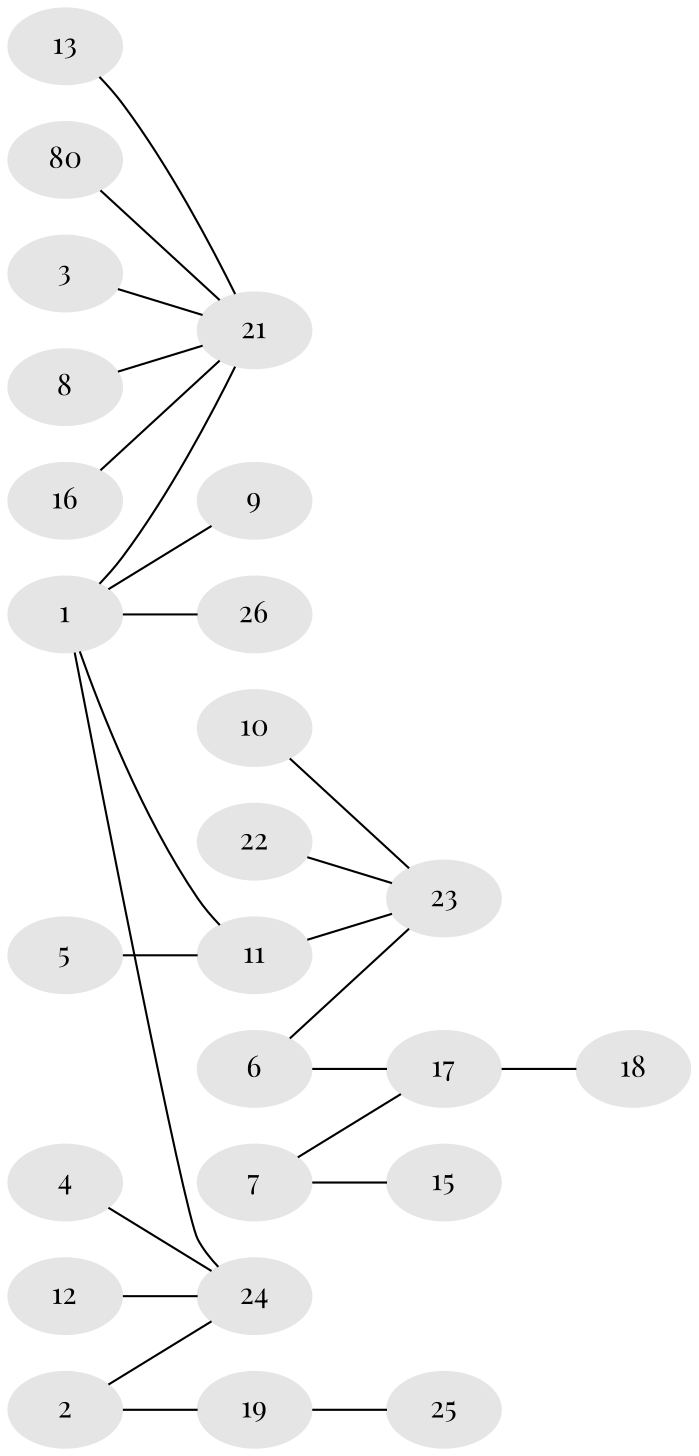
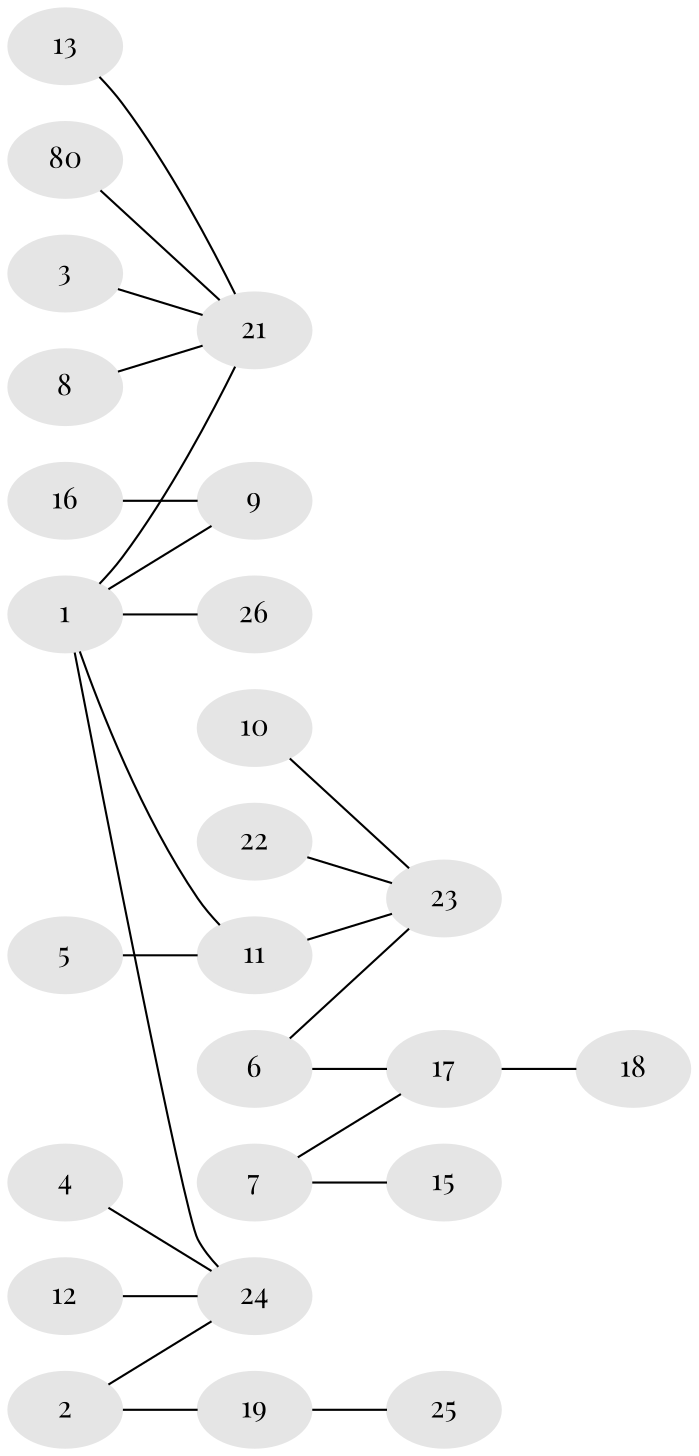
edge "21" -- "16": now "9" -- "16"
